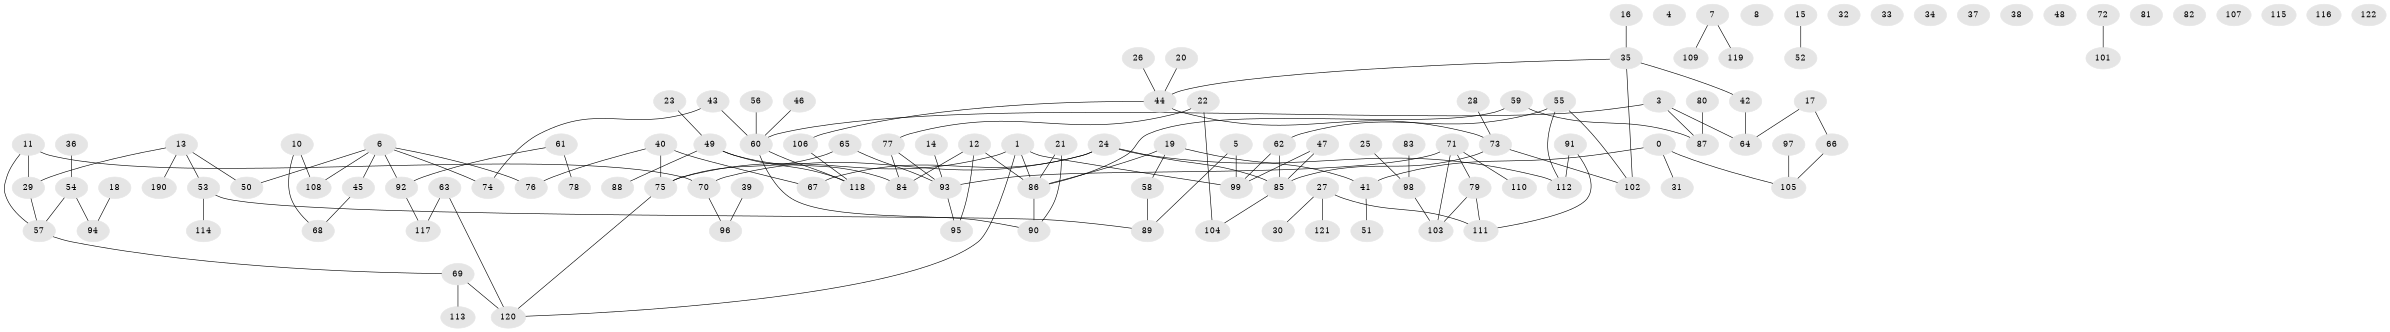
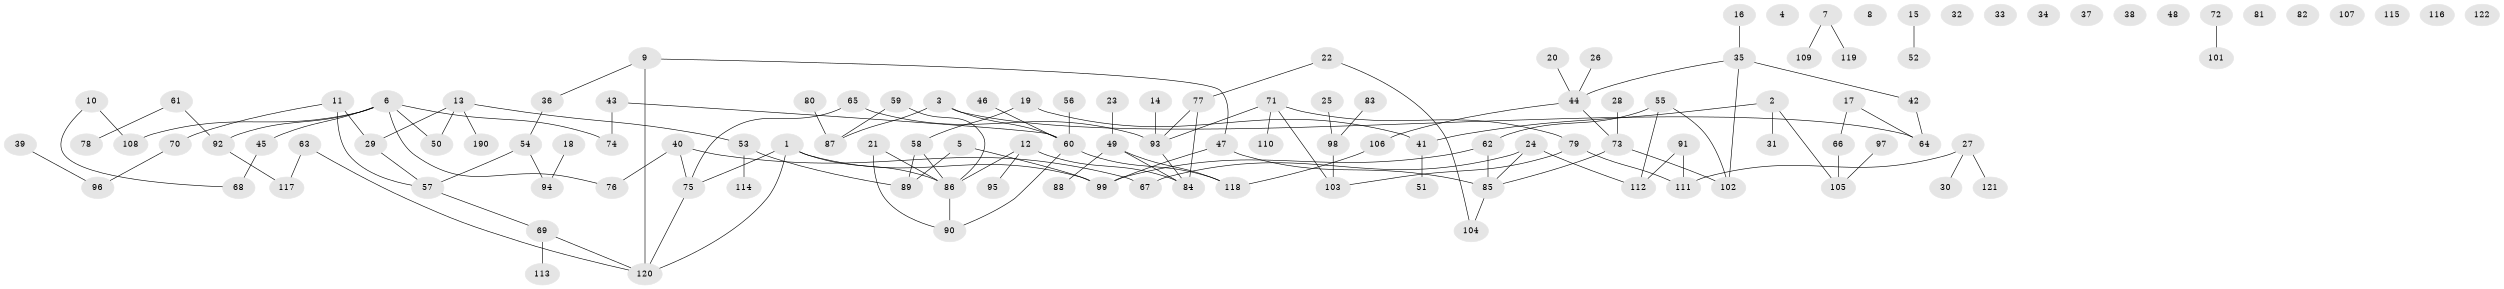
node "9": added
node "0": label "0" -> "2"
edge "24" -- "70": removed
edge "19" -- "86": now "58" -- "86"
edge "93" -- "95": now "93" -- "84"
